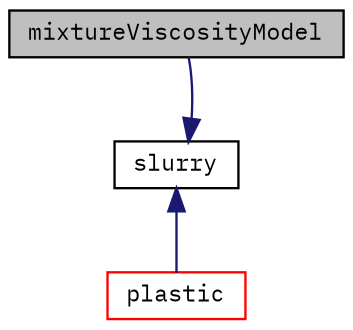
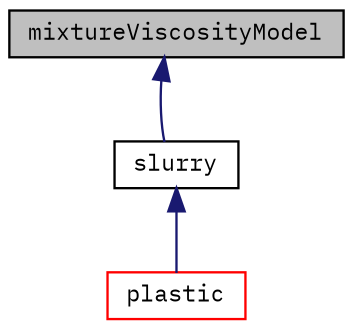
edge "mixtureViscosityModel" -> "slurry": reversed
